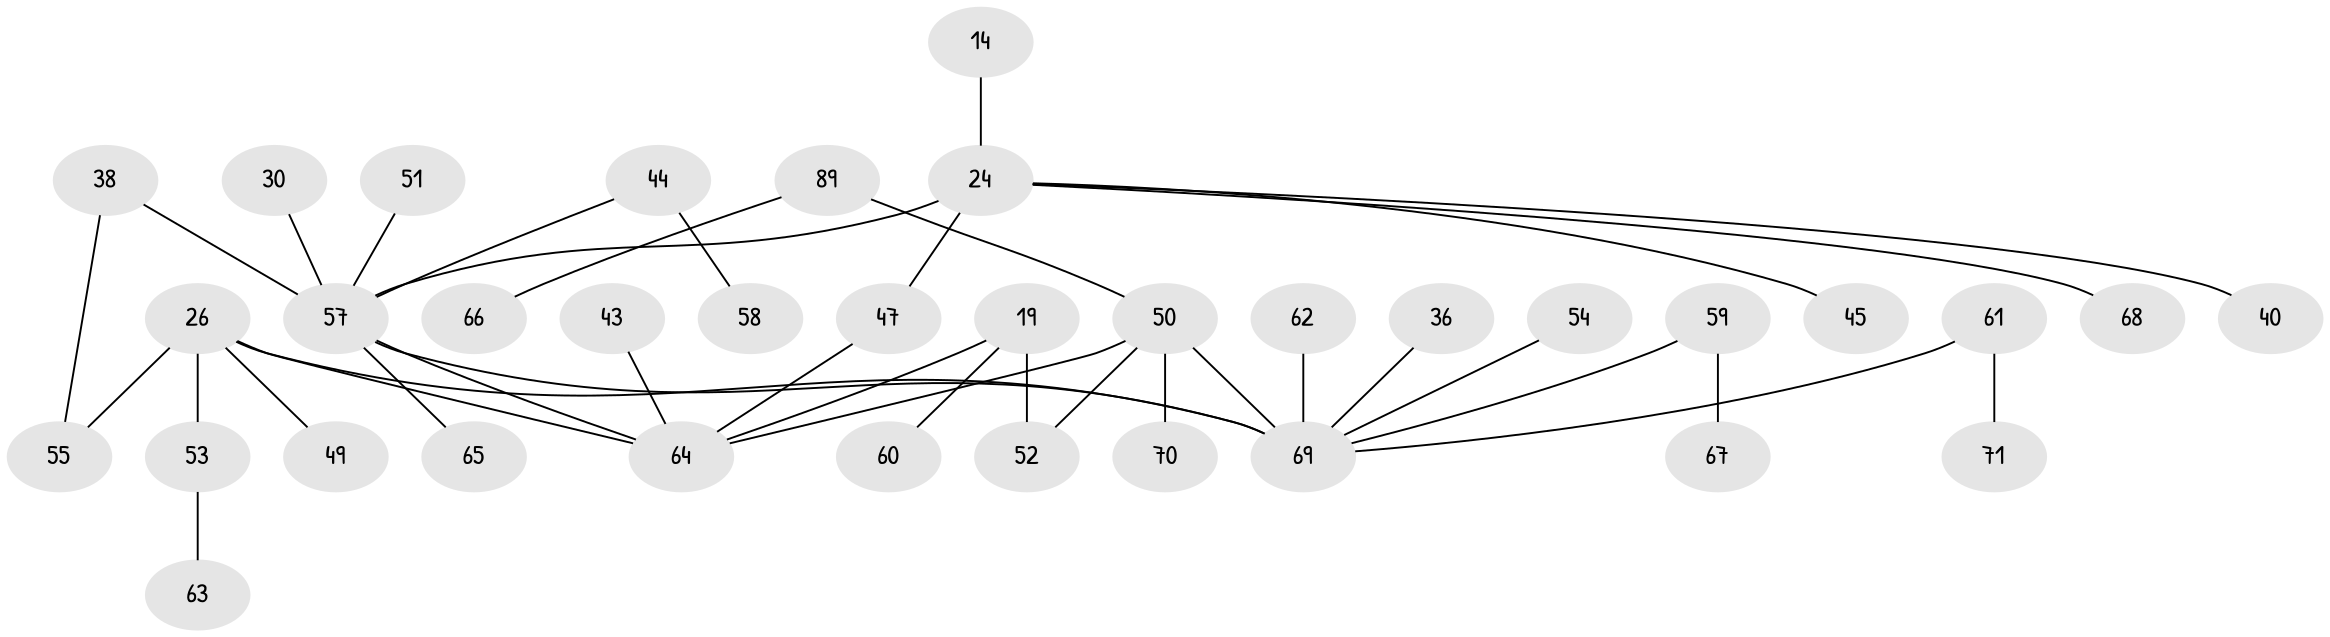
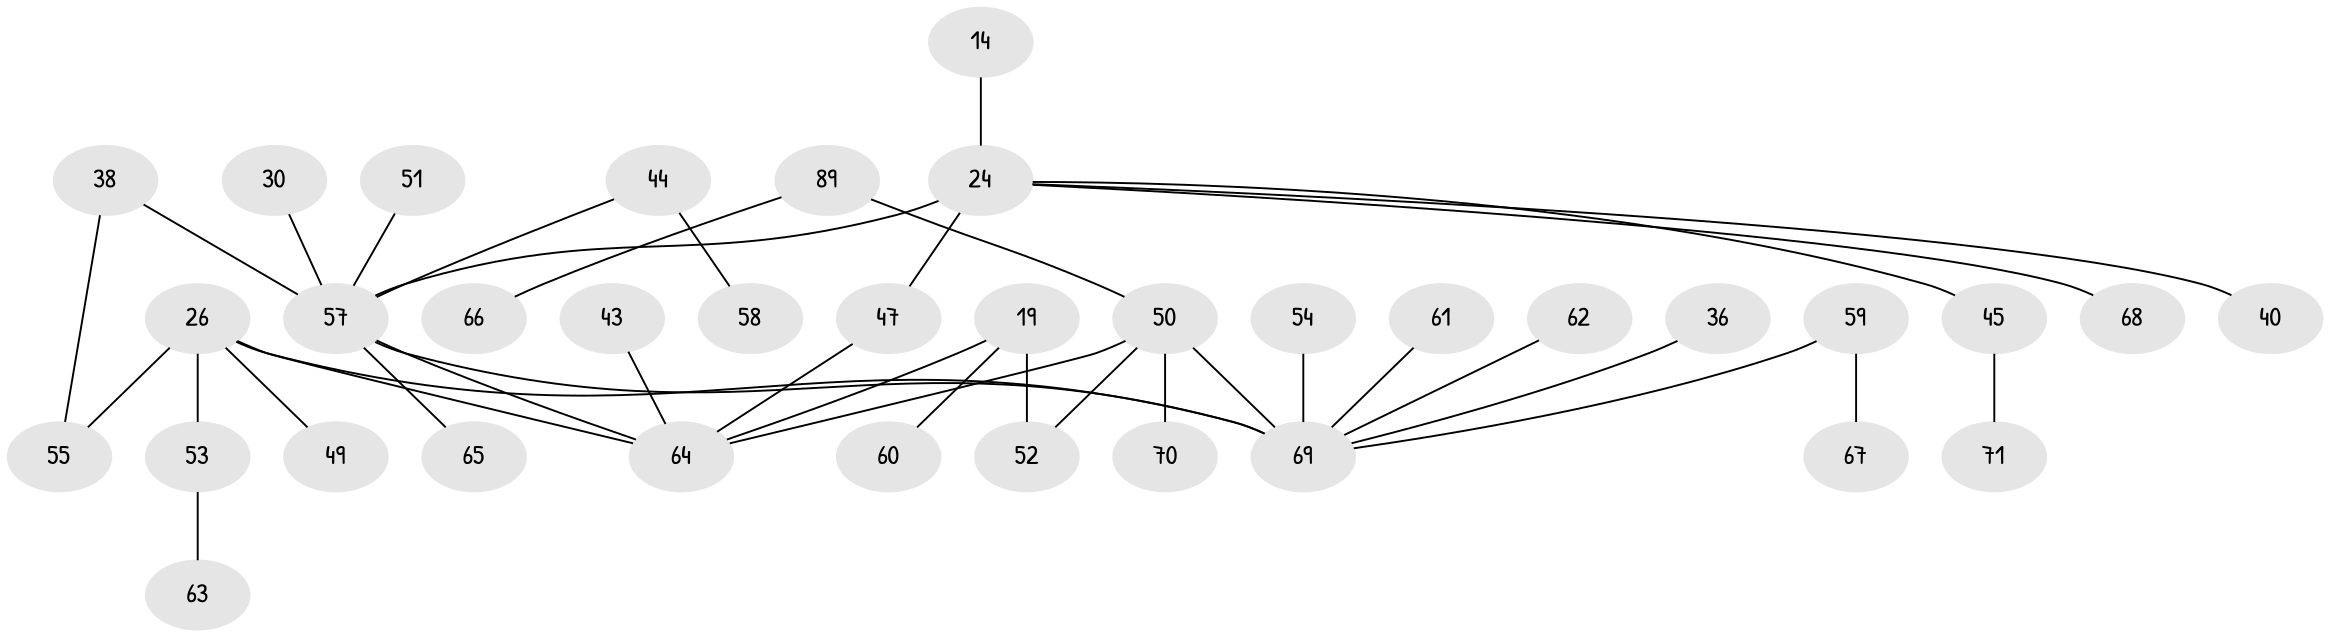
edge "61" -- "71": now "45" -- "71"
